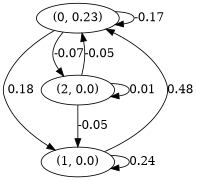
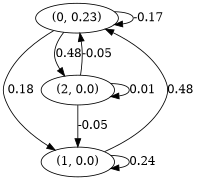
edge "(0, 0.23)" -> "(2, 0.0)": label "-0.07" -> "0.48"
